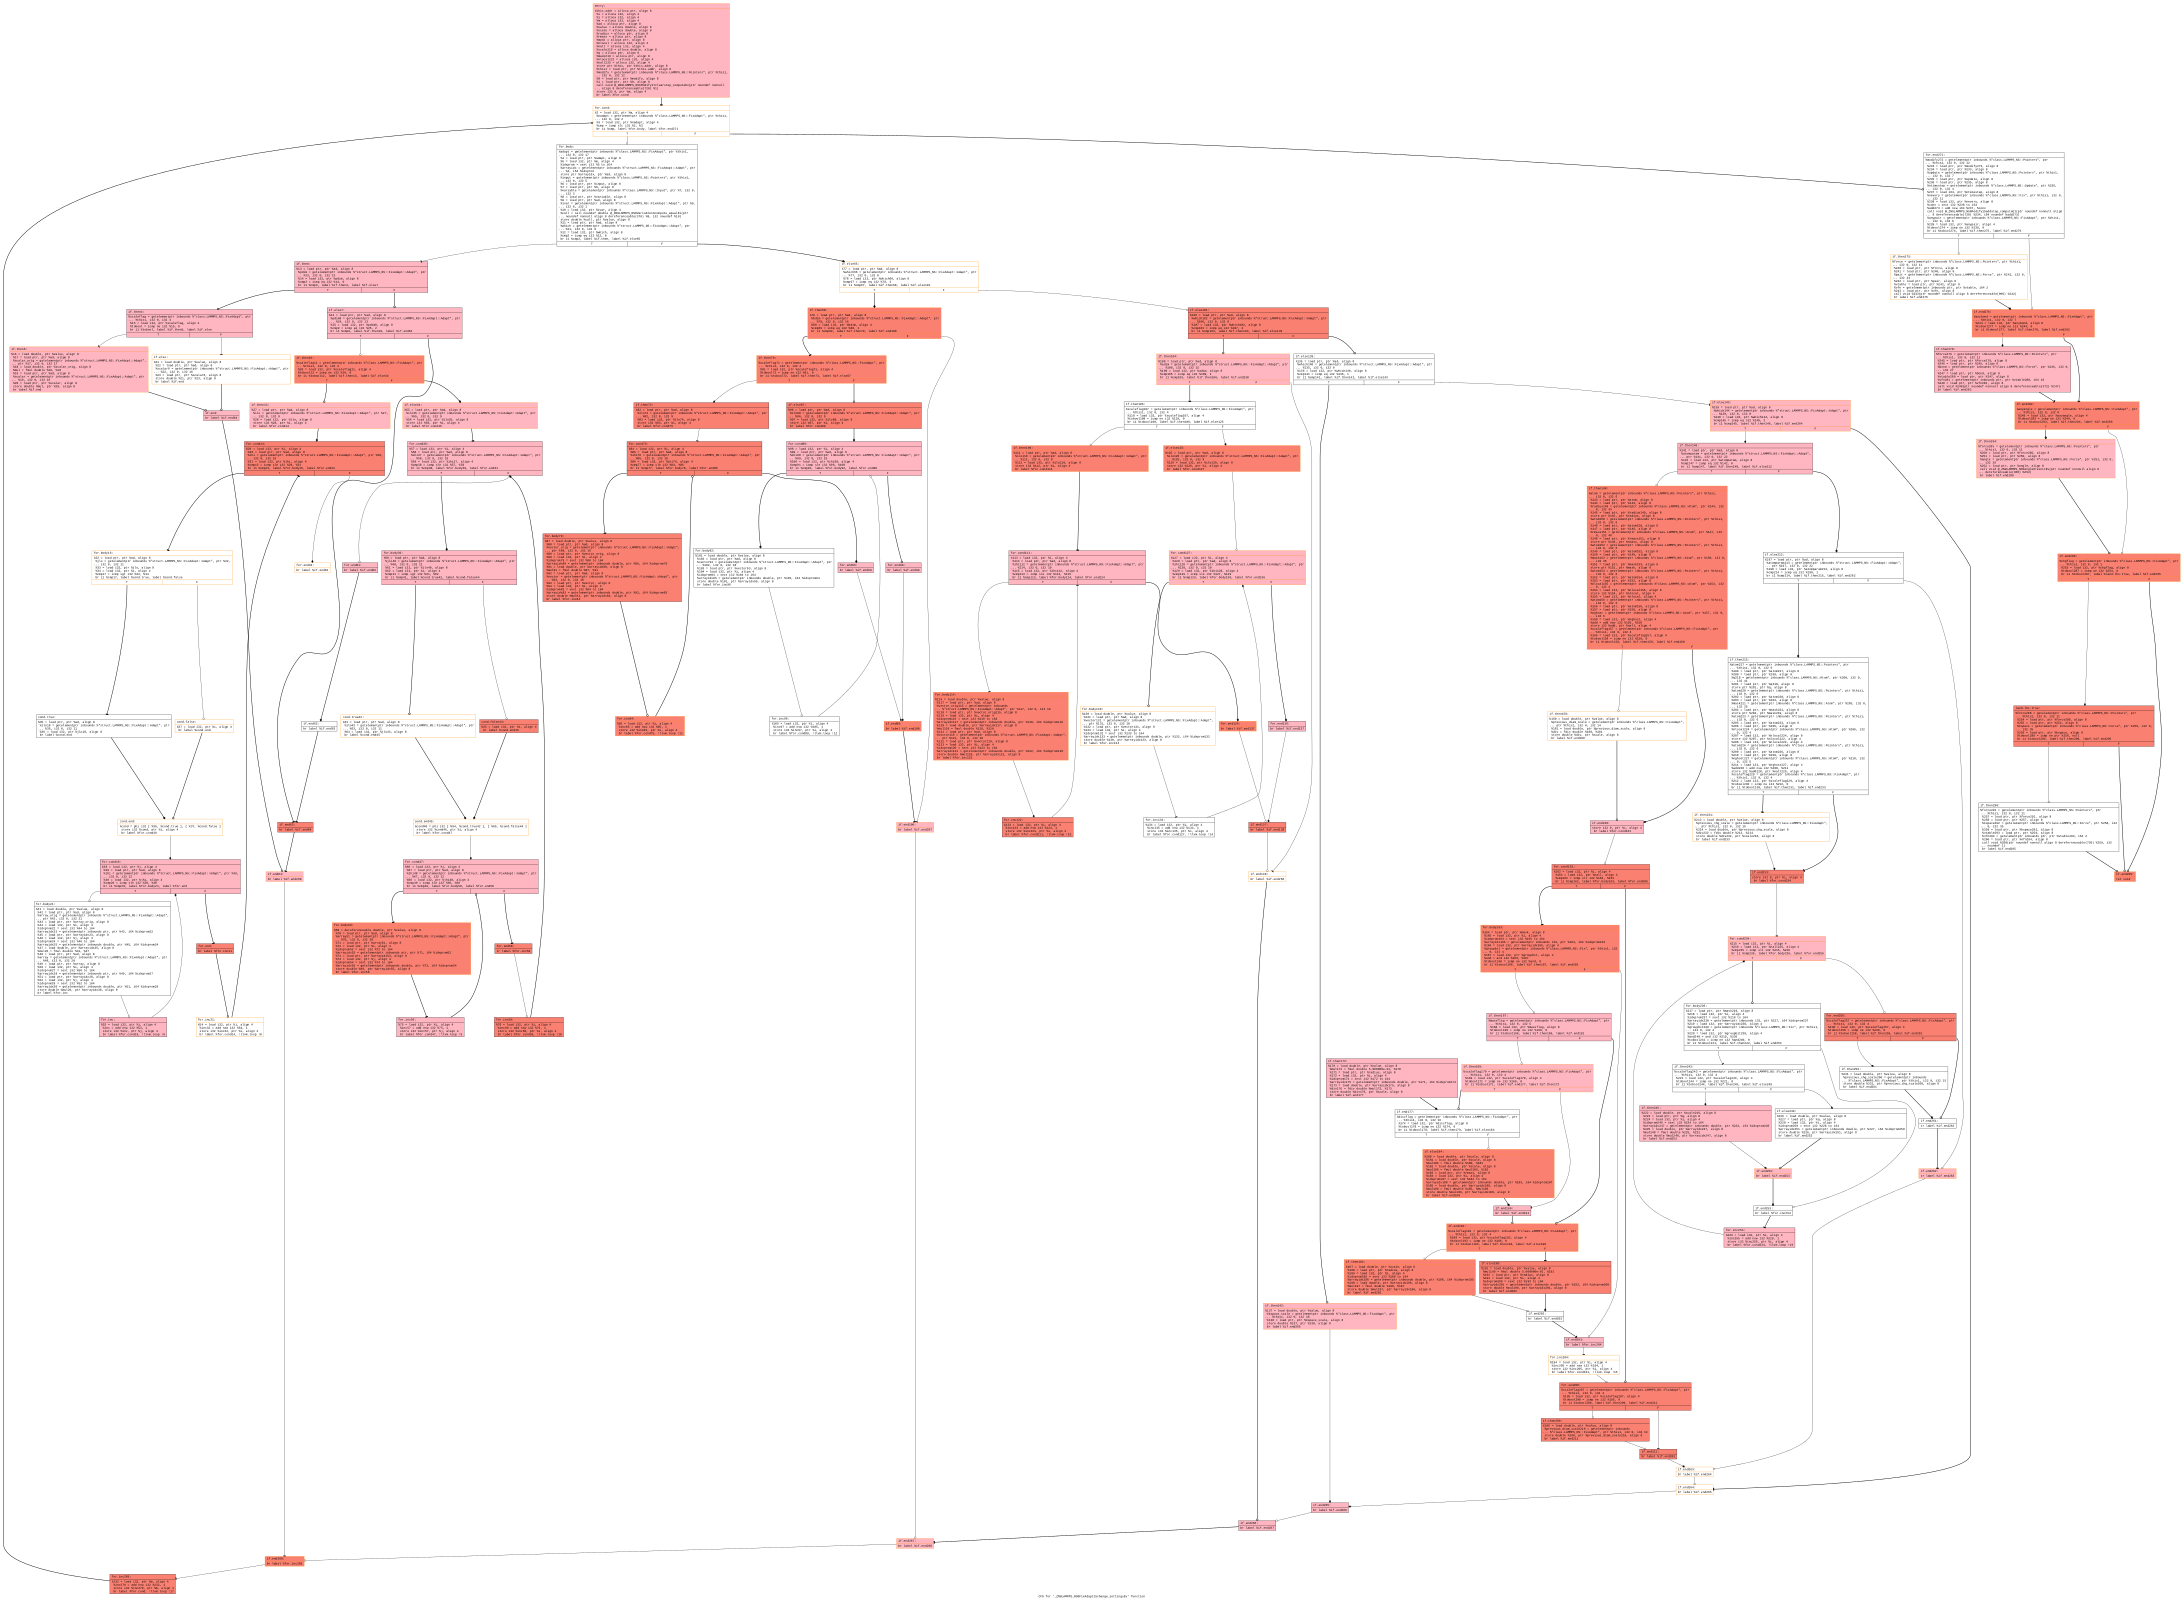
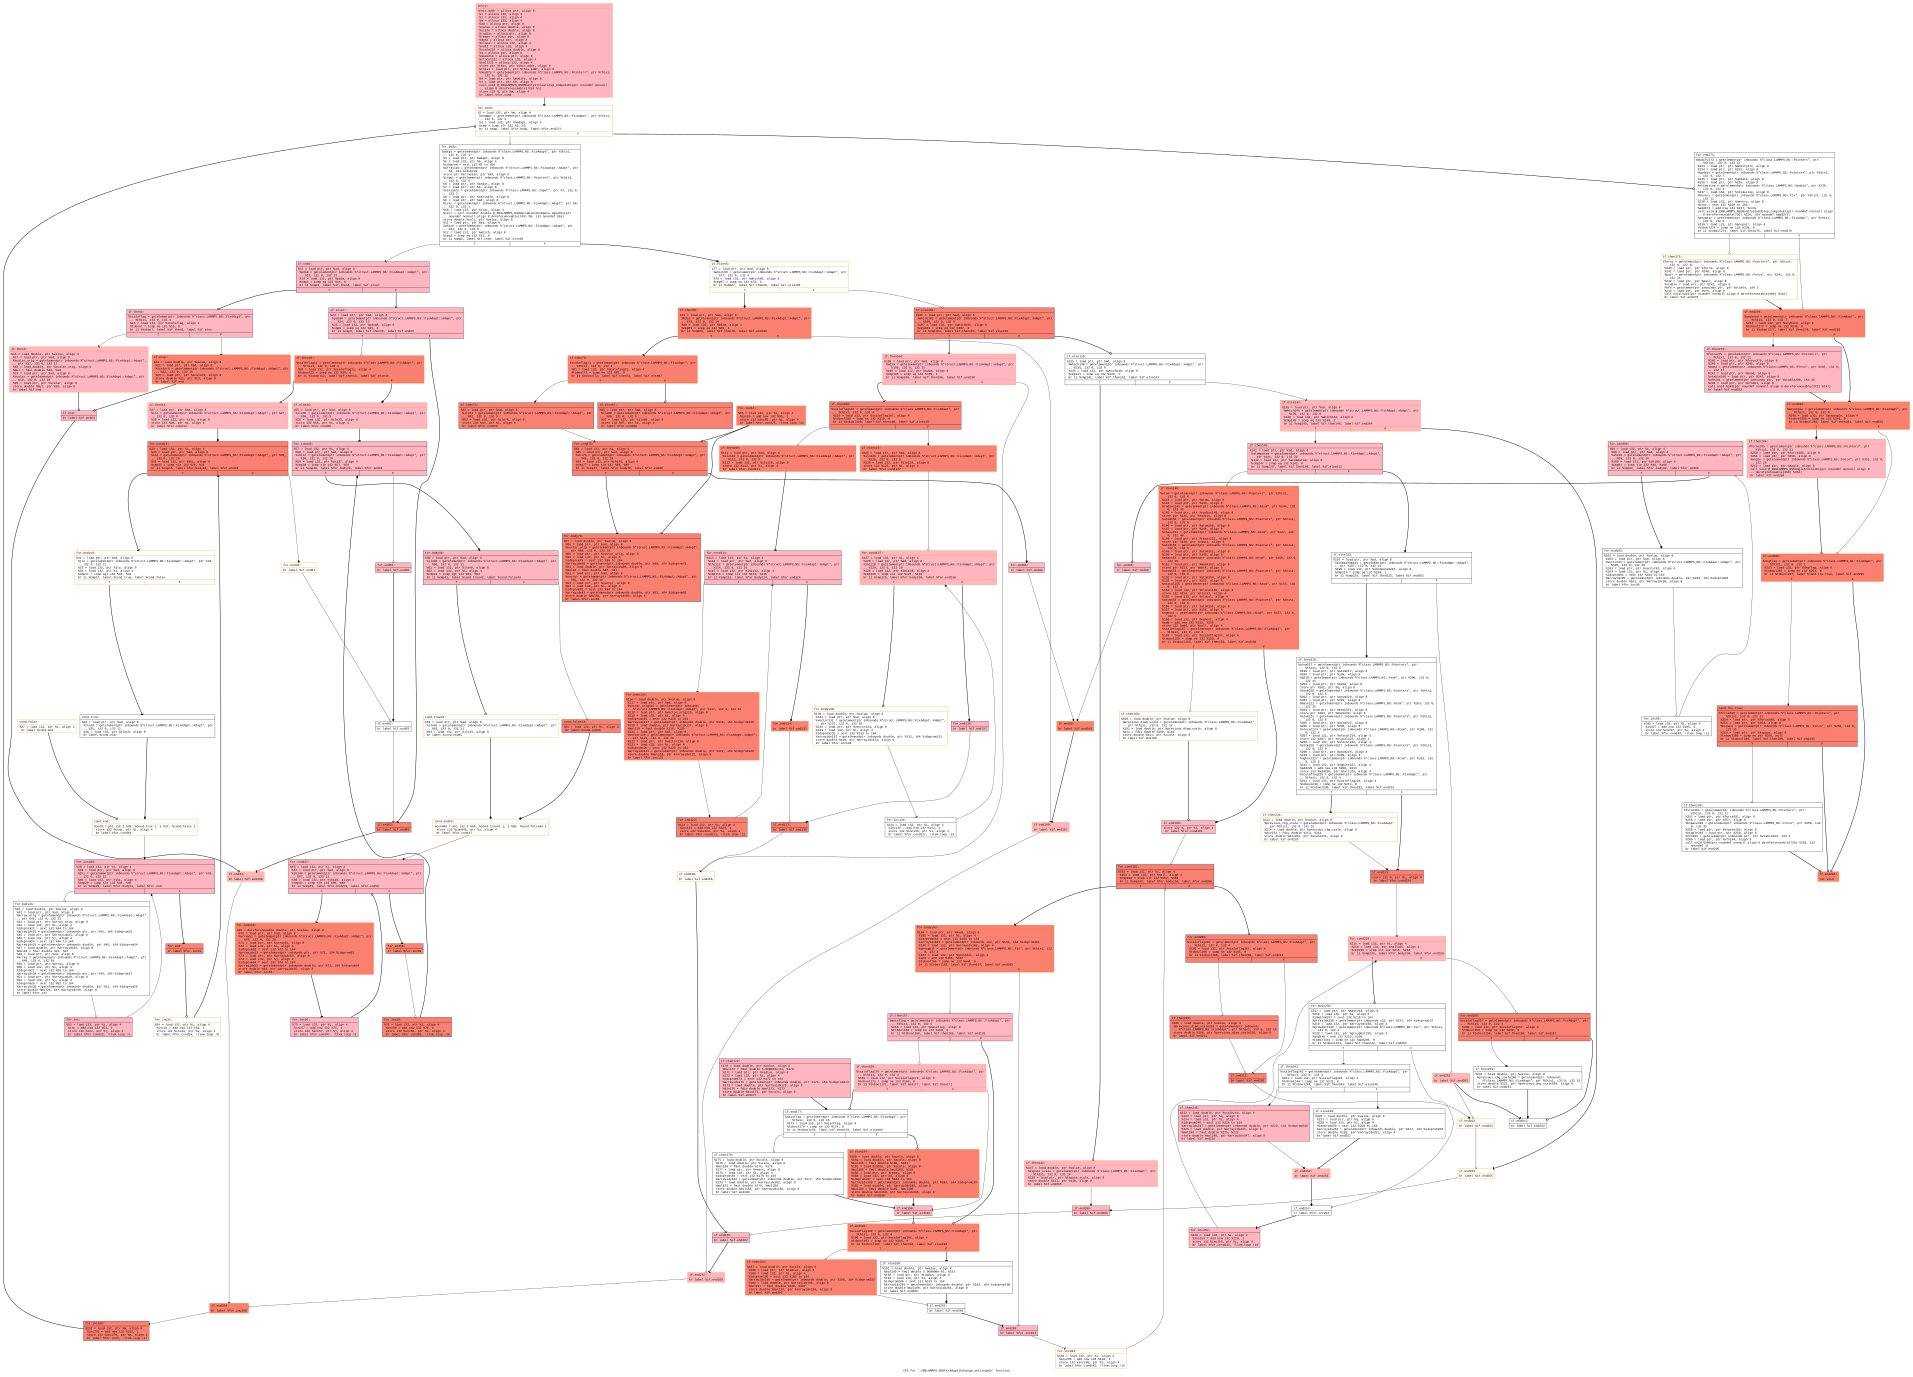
node "if.else:": fillcolor white -> salmon
node "if.then106:": fillcolor white -> salmon
edge "if.else87:" -> "for.cond89:": removed
edge "for.end33:" -> "if.end62:": added
edge "for.body16:" -> "cond.false:": removed
edge "for.body78:" -> "for.inc84:": reversed
edge "if.end62:" -> "if.end63:": style bold -> solid
edge "if.end177:" -> "if.else184:": style solid -> bold
edge "if.end261:" -> "if.end262:": reversed
node "if.then179:": added
node "if.else198:": fillcolor salmon -> white
edge "for.inc204:" -> "for.end206:": now "for.inc204:" -> "for.cond161:"
